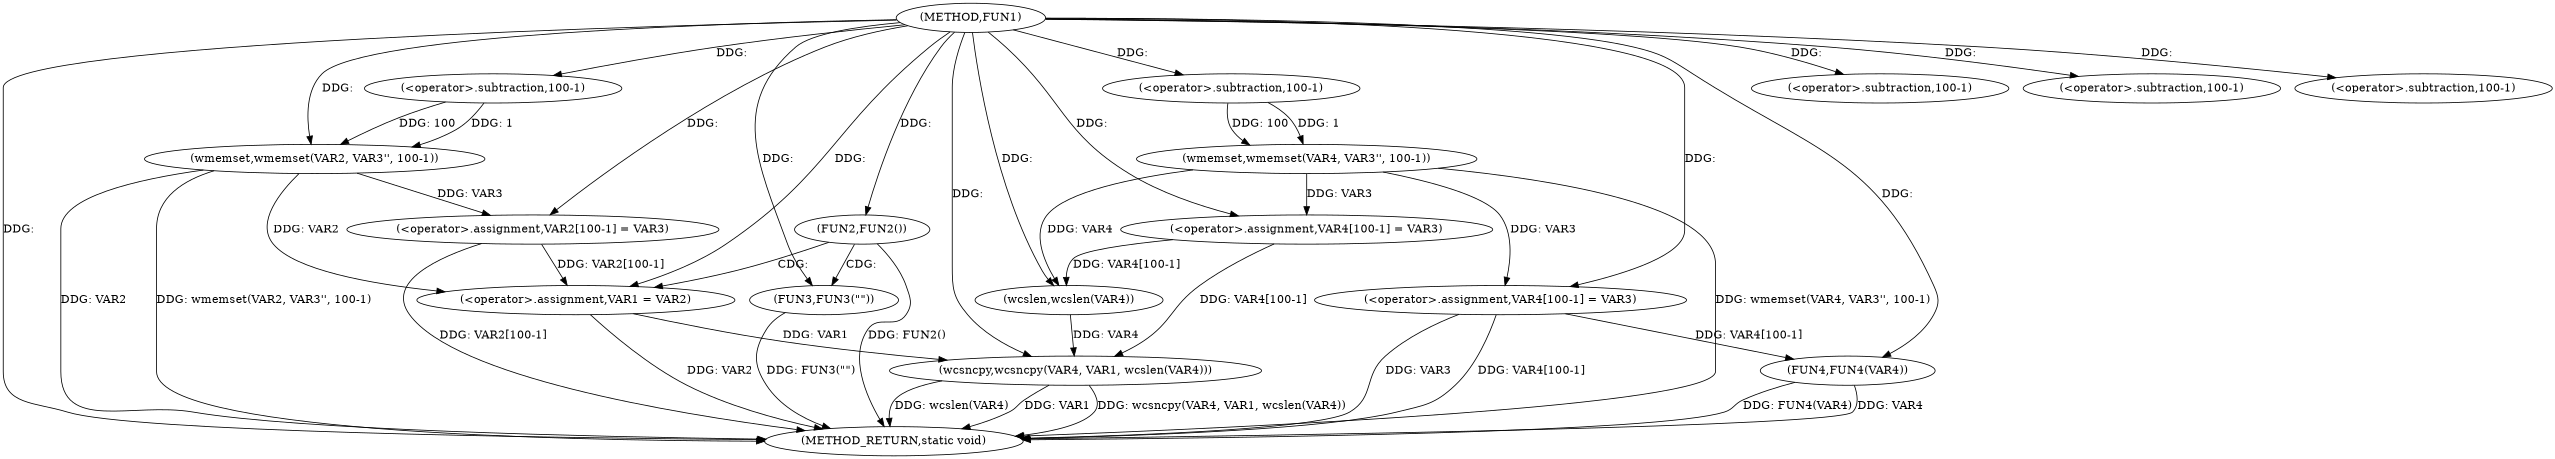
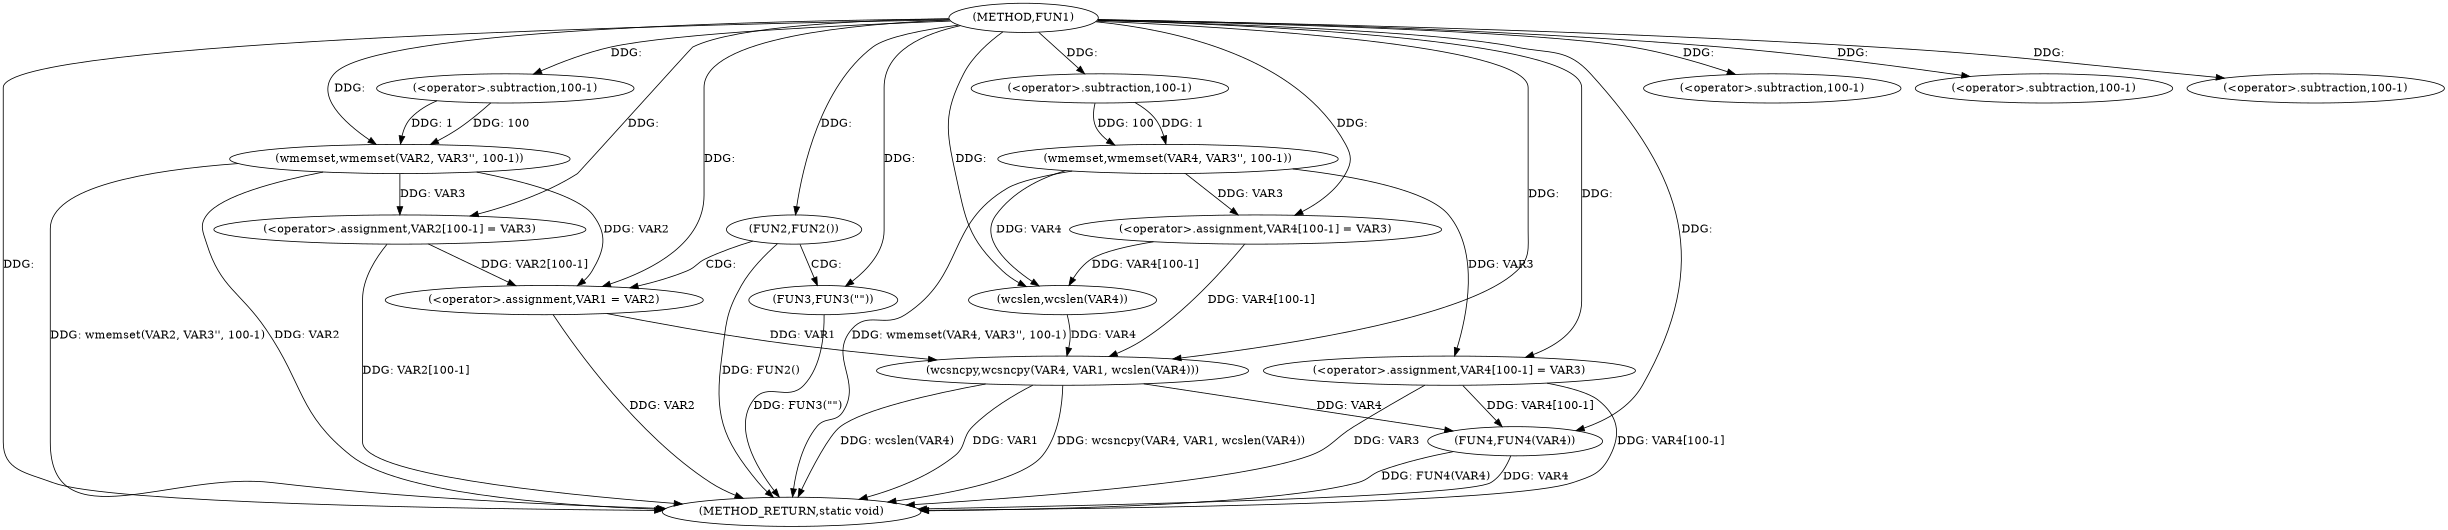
edge "(wcsncpy,wcsncpy(VAR4, VAR1, wcslen(VAR4)))" -> "(FUN4,FUN4(VAR4))": added, label "DDG: VAR4"
